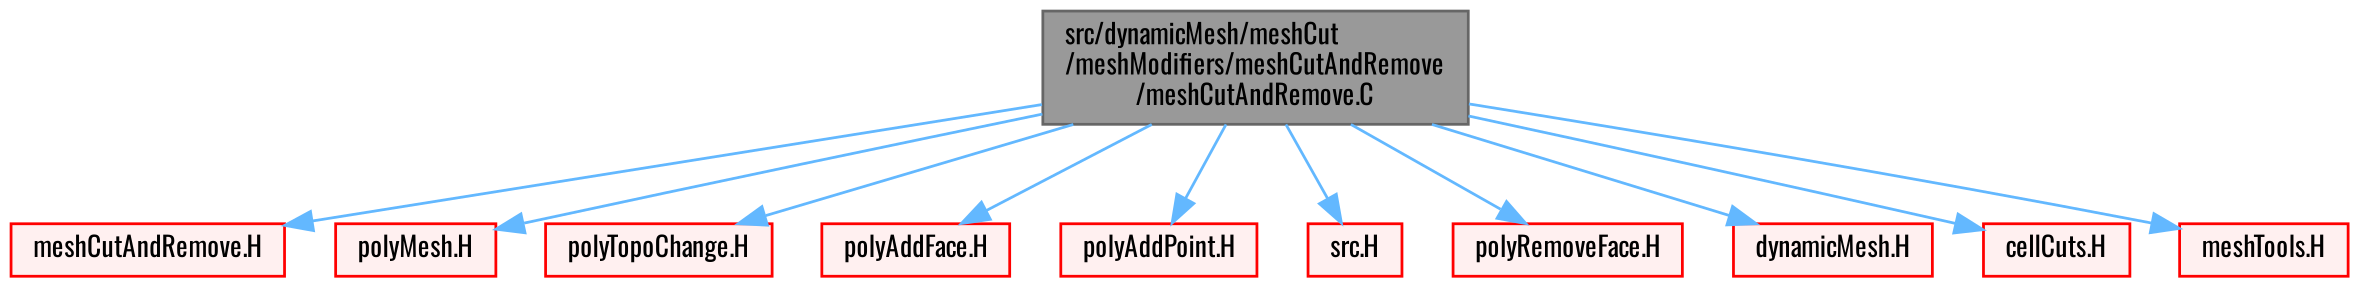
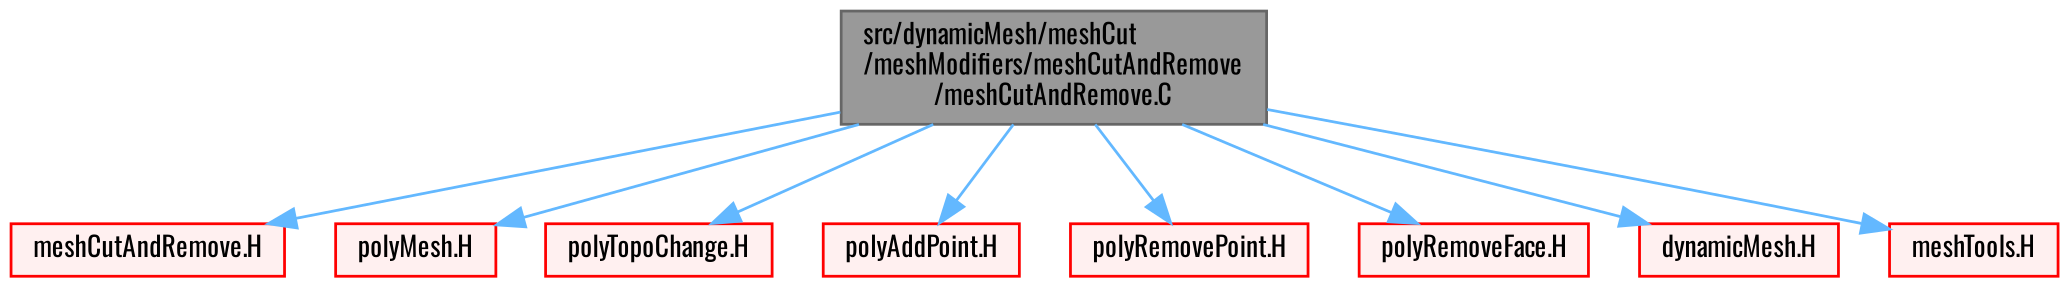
node "polyAddFace.H": removed
node "src.H": label "src.H" -> "polyRemovePoint.H"
node "cellCuts.H": removed
